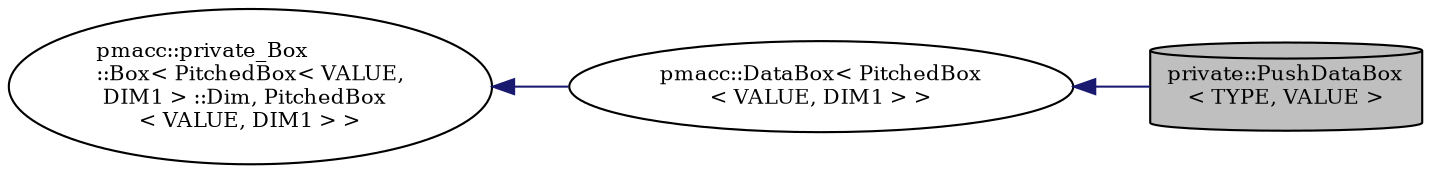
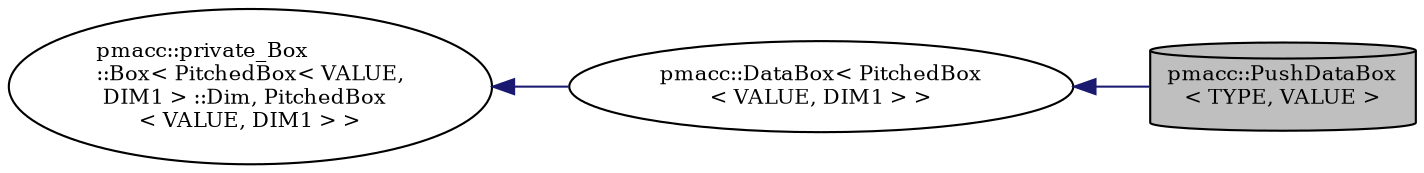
node "private::PushDataBox < TYPE, VALUE >": label "private::PushDataBox < TYPE, VALUE >" -> "pmacc::PushDataBox < TYPE, VALUE >"
